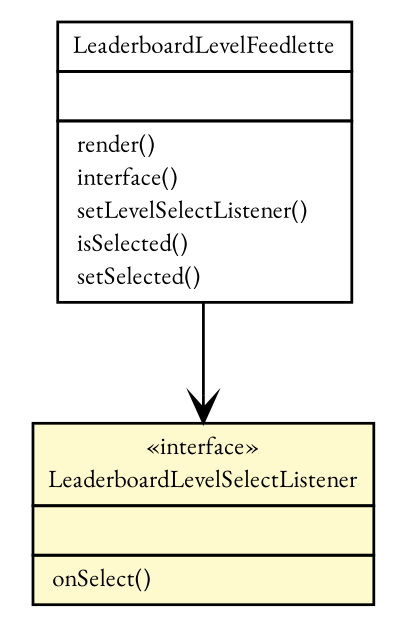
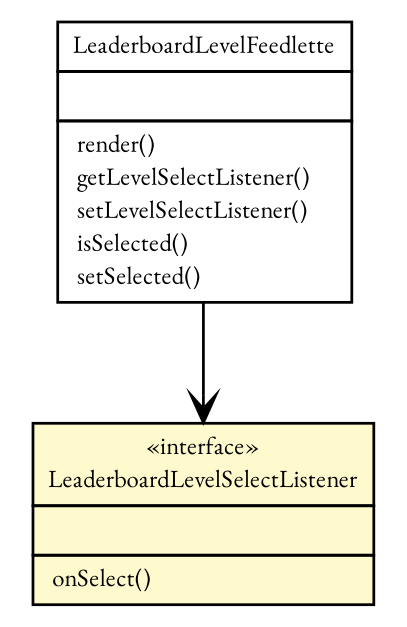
node "LeaderboardLevelFeedlette": text "interface()" -> "getLevelSelectListener()"
